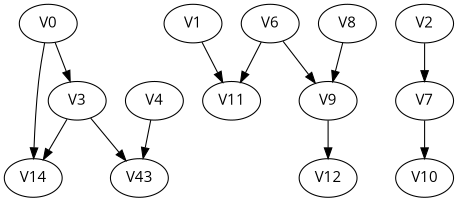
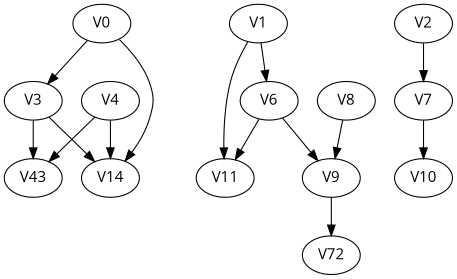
edge "V1" -> "V6": added
edge "V4" -> "V14": added
node "V12": label "V12" -> "V72"
